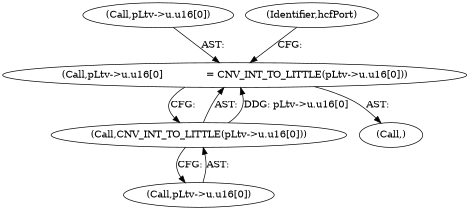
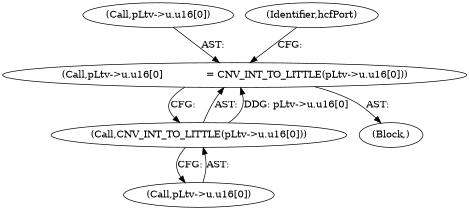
node "(Call,)": label "(Call,)" -> "(Block,)"
